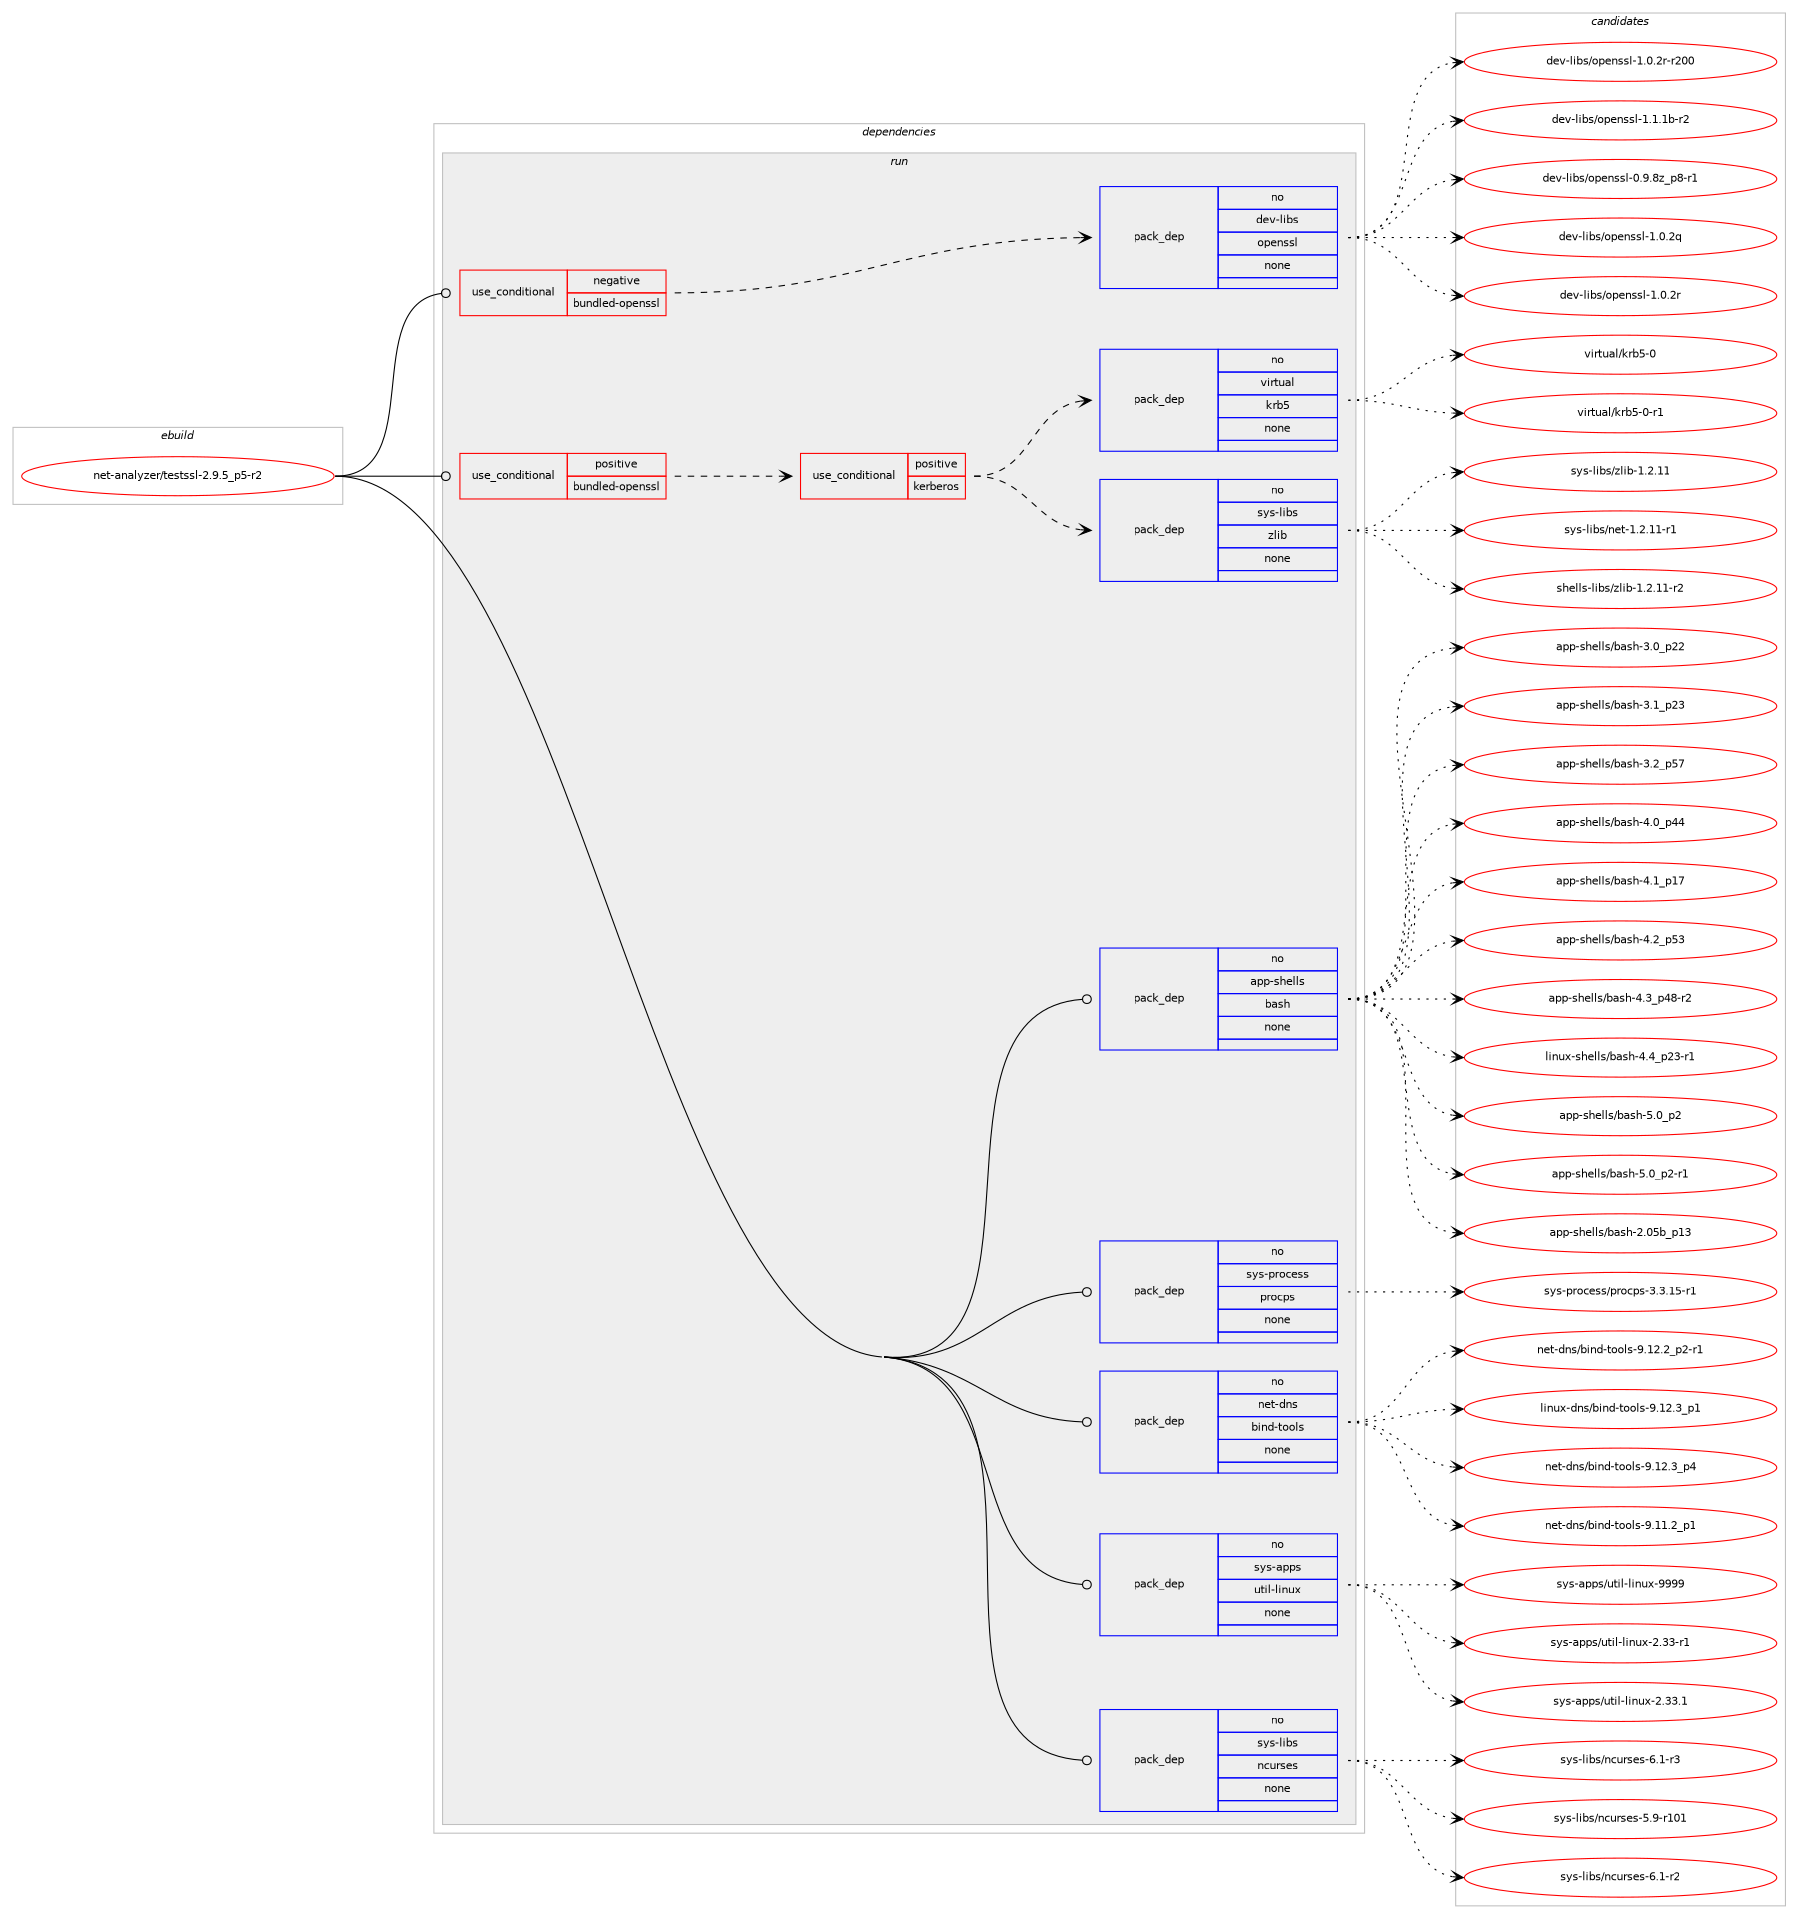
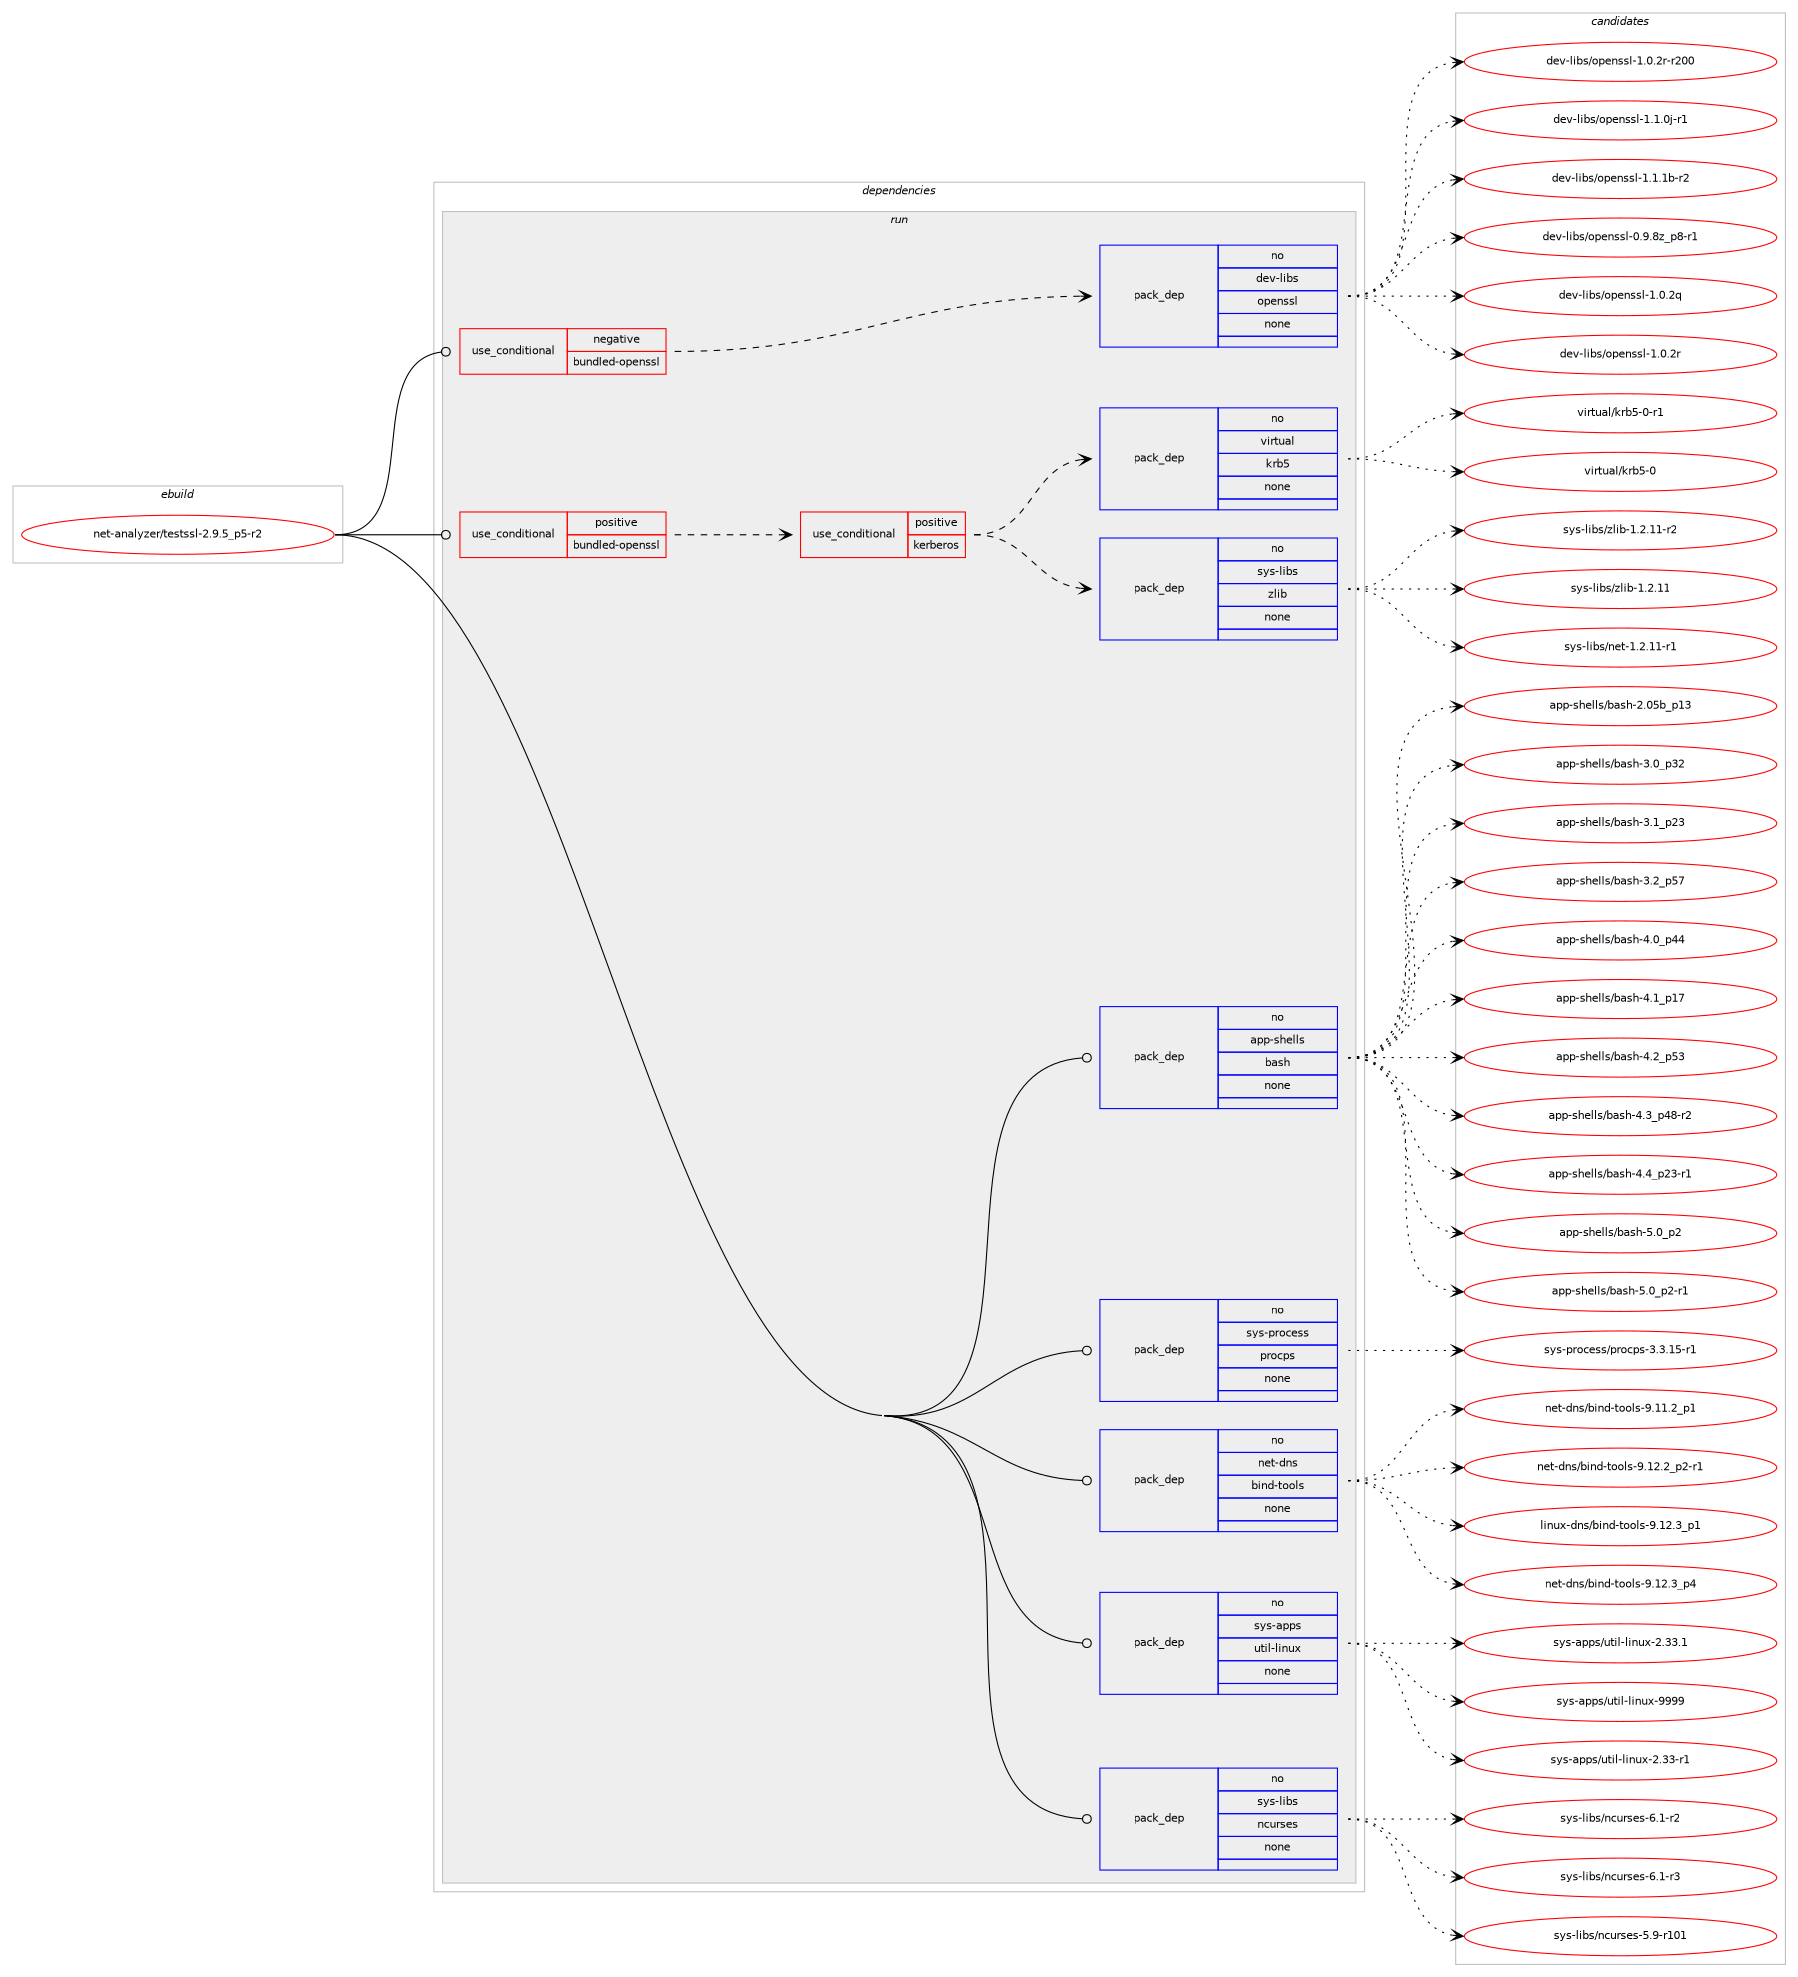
node "dev-libs/openssl-1.1.0j-r1": added
node "shells-libs/zlib-1.2.11-r2": label "shells-libs/zlib-1.2.11-r2" -> "sys-libs/zlib-1.2.11-r2"
node "app-shells/bash-3.0_p22": label "app-shells/bash-3.0_p22" -> "app-shells/bash-3.0_p32"
node "linux-shells/bash-4.4_p23-r1": label "linux-shells/bash-4.4_p23-r1" -> "app-shells/bash-4.4_p23-r1"
